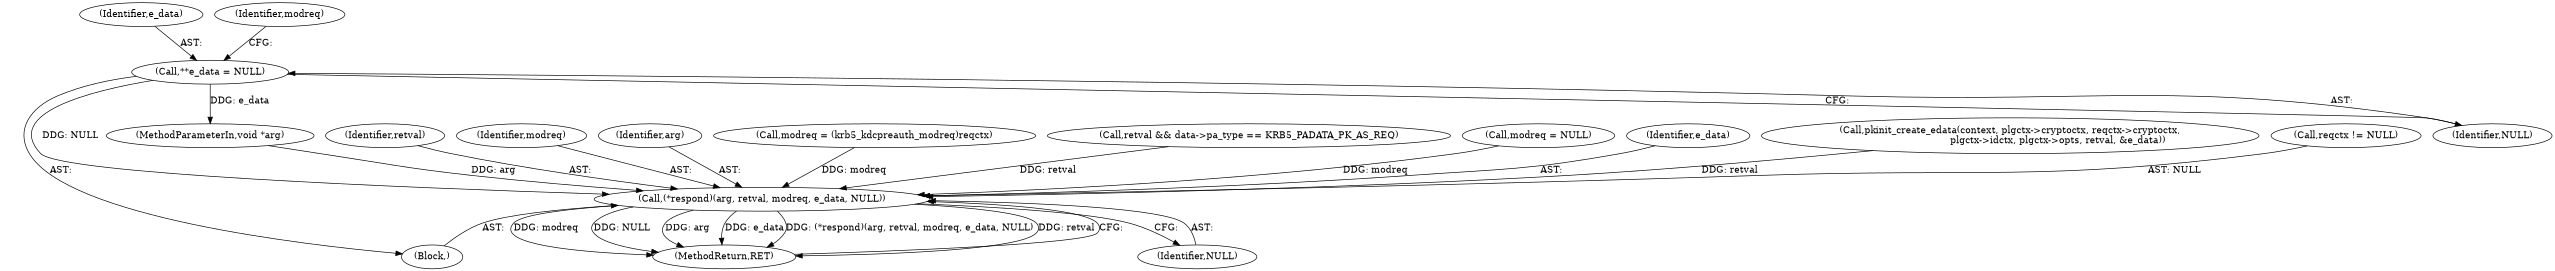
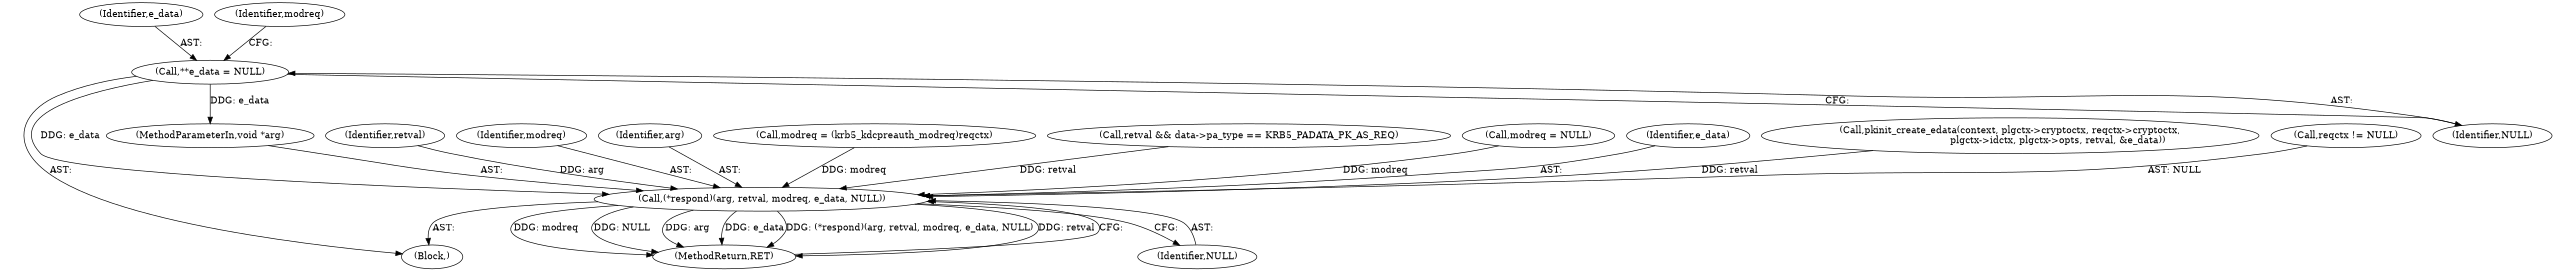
edge "(Call,**e_data = NULL)" -> "(Call,(*respond)(arg, retval, modreq, e_data, NULL))": label "DDG: NULL" -> "DDG: e_data"
edge "(MethodParameterIn,void *arg)" -> "(Call,(*respond)(arg, retval, modreq, e_data, NULL))": label "DDG: arg" -> "AST: "
edge "(Identifier,retval)" -> "(Call,(*respond)(arg, retval, modreq, e_data, NULL))": label "AST: " -> "DDG: arg"
edge "(Block,)" -> "(Call,(*respond)(arg, retval, modreq, e_data, NULL))": reversed
